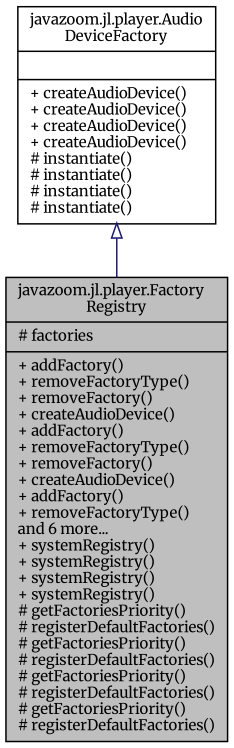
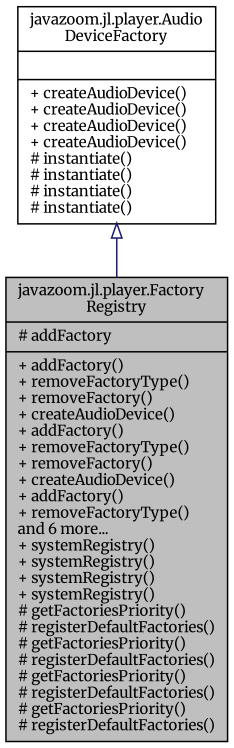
node "javazoom.jl.player.Factory": text "# factories" -> "# addFactory"
